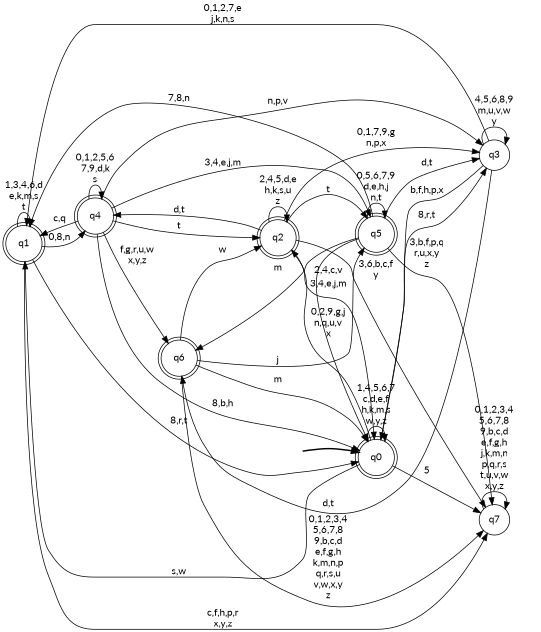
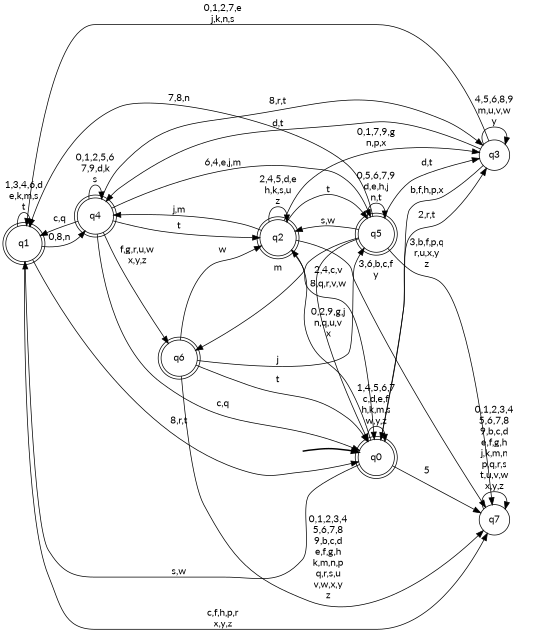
edge "q4" -> "q3": label "n,p,v" -> "8,r,t"
edge "q4" -> "q5": label "3,4,e,j,m" -> "6,4,e,j,m"
edge "q2" -> "q4": label "d,t" -> "j,m"
edge "q0" -> "q3": label "8,r,t" -> "2,r,t"
edge "q5" -> "q2": added, label "s,w"
edge "q2" -> "q0": label "3,4,e,j,m" -> "8,q,r,v,w"
edge "q6" -> "q0": label "m" -> "t"
edge "q4" -> "q0": label "8,b,h" -> "c,q"
edge "q3" -> "q6": now "q3" -> "q4"
